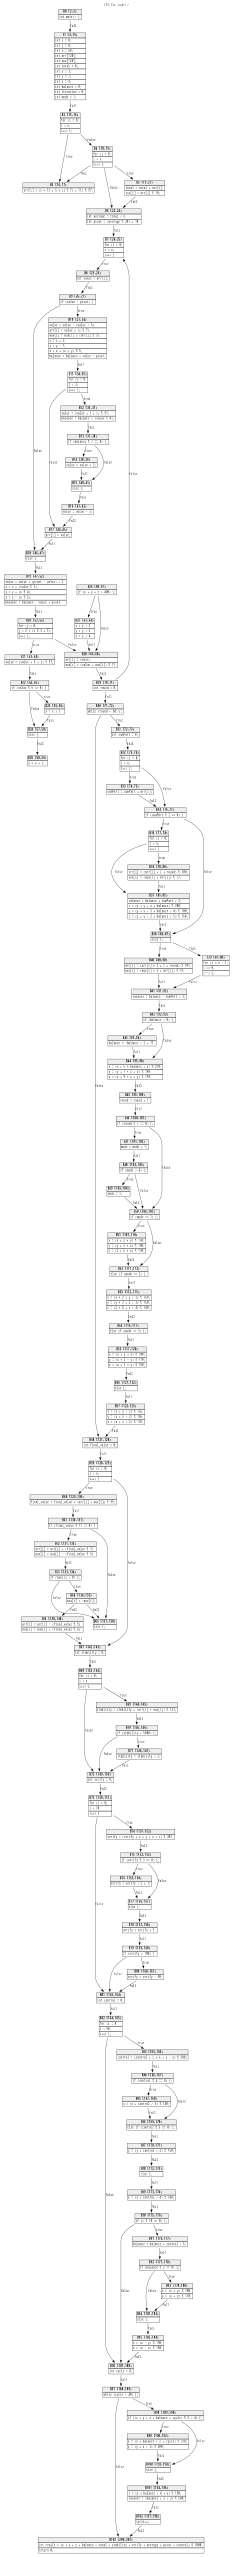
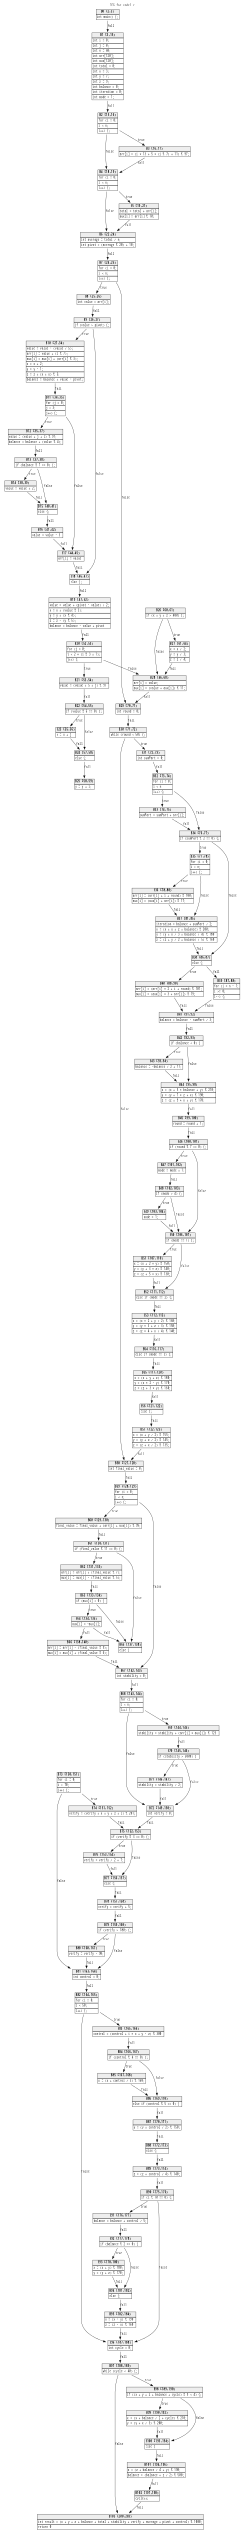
edge "B4 [18,19)" -> "B3 [16,17)": reversed
edge "B29 [70,71)" -> "B7 [24,25)": reversed
node "B37 [81,85)": text "balance = balance + sumPart / 2;" -> "iteration = balance + sumPart / 2;"
edge "B72 [149,150)" -> "B73 [150,151)": now "B72 [149,150)" -> "B75 [152,153)"
